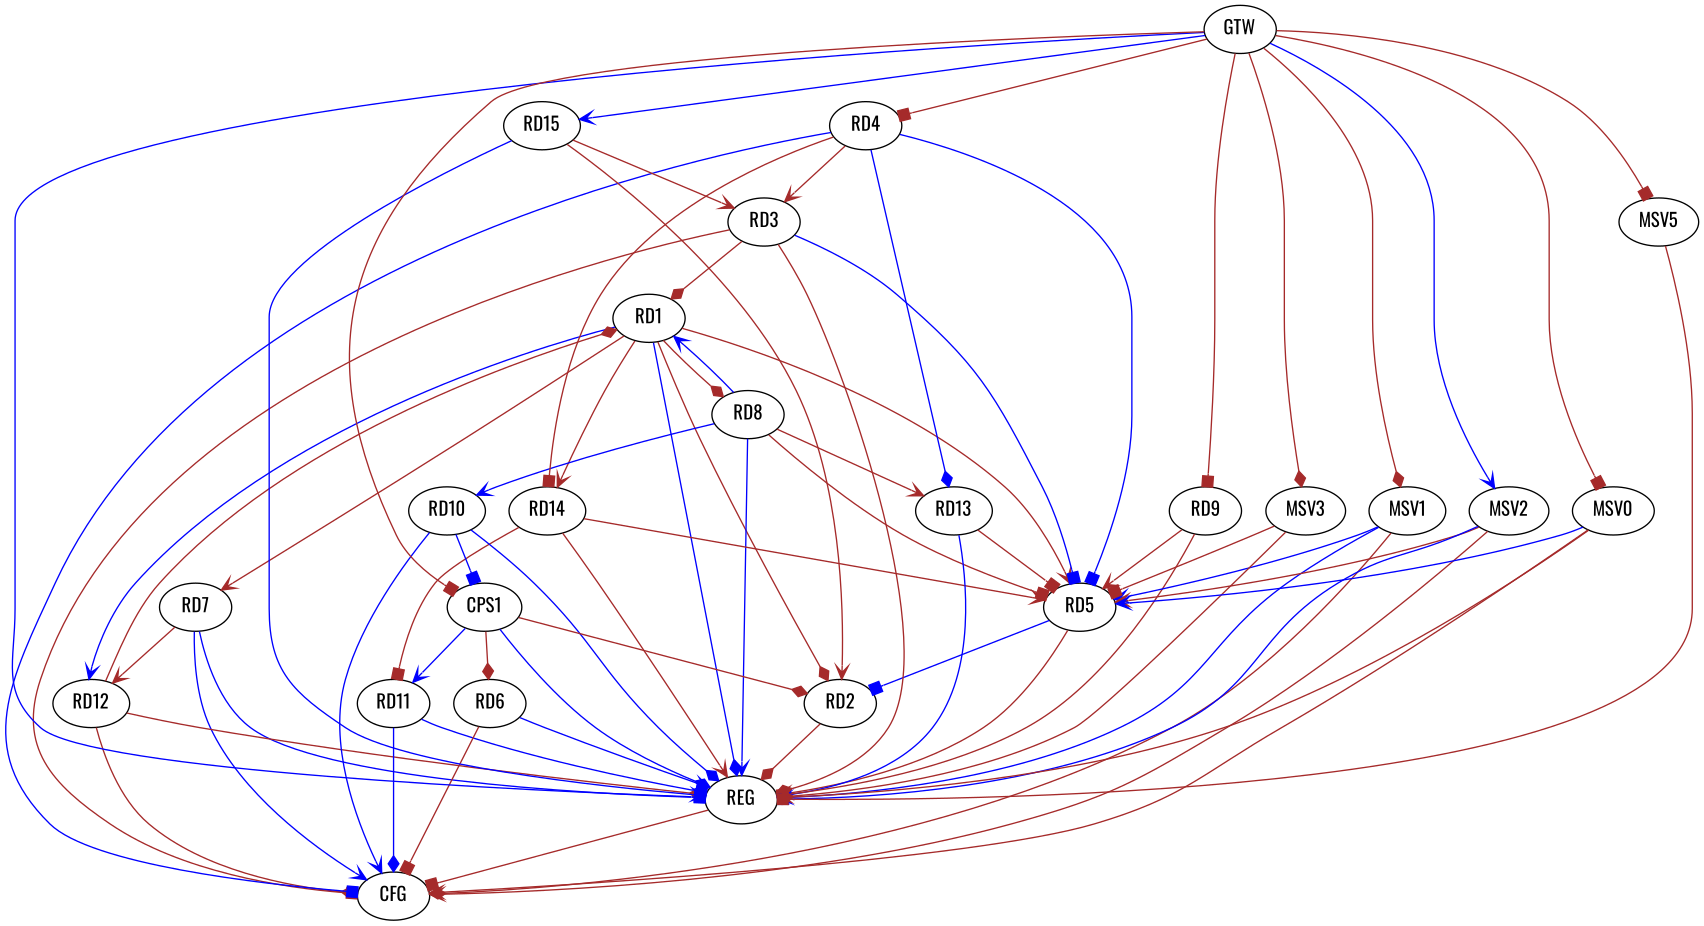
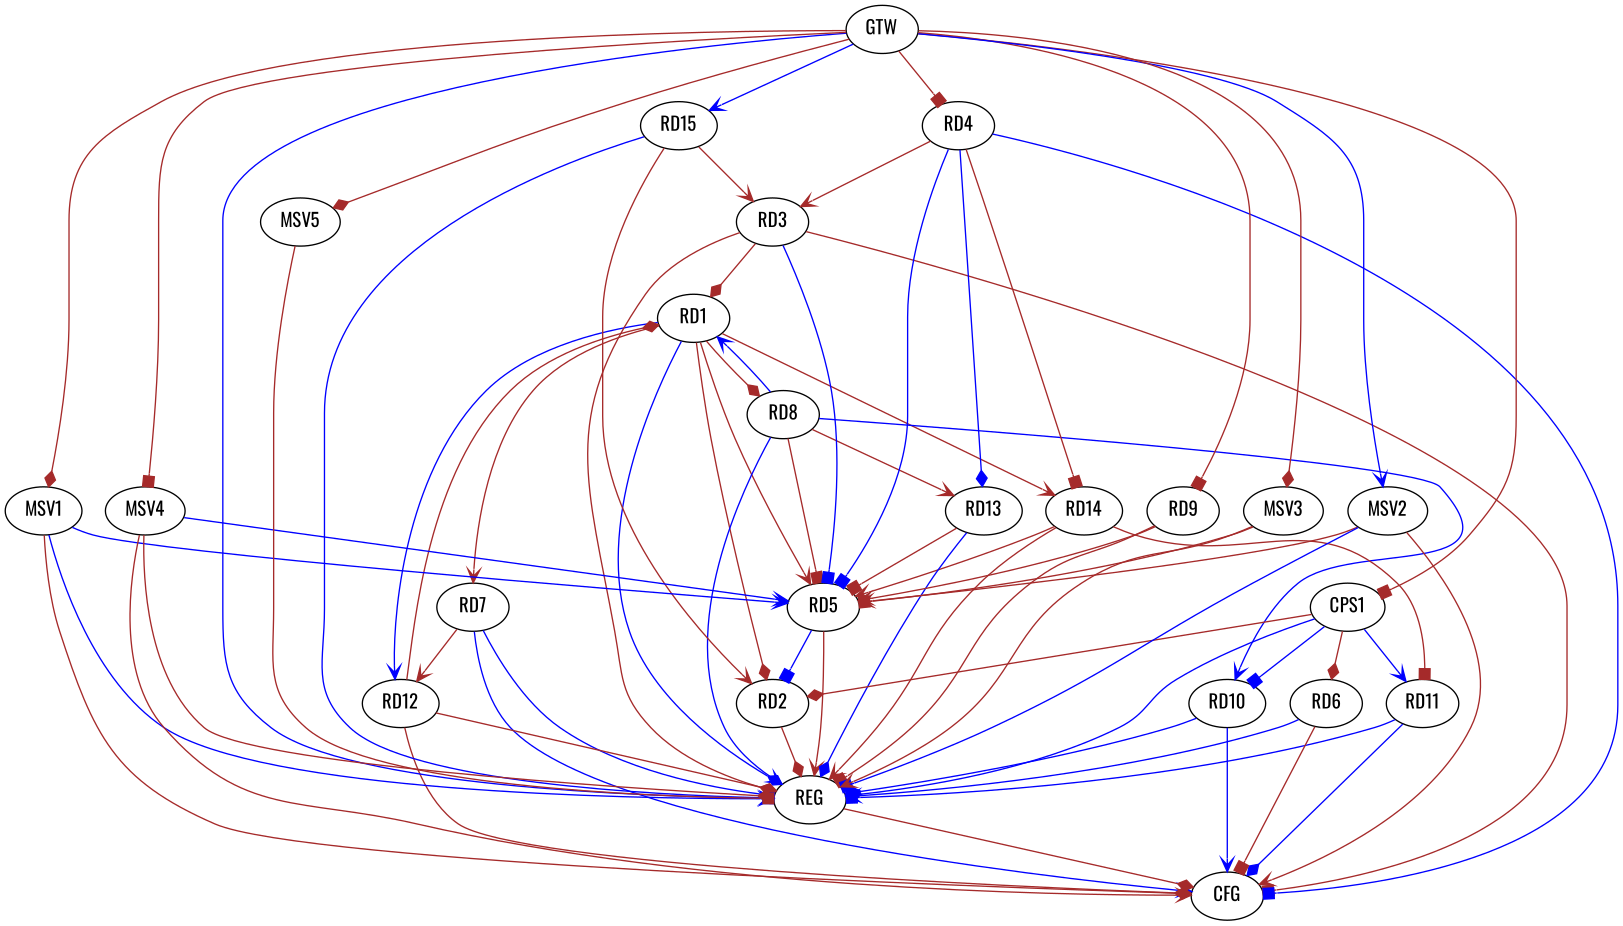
edge "GTW" -> "MSV5": arrowhead box -> diamond
node "MSV0": label "MSV0" -> "MSV4"
edge "RD10" -> "CPS1": reversed
edge "REG" -> "CFG": arrowhead box -> diamond
